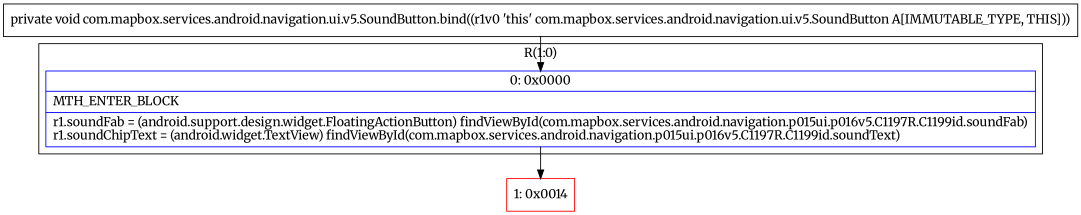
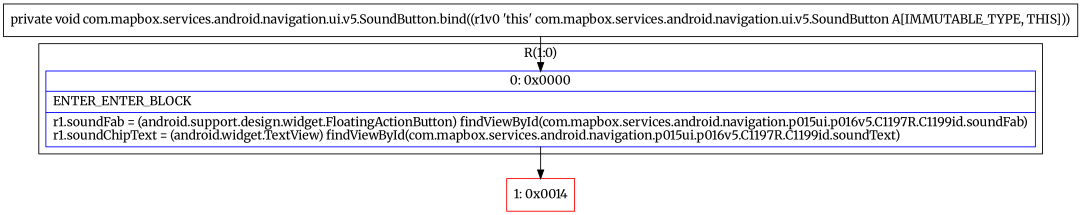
node "0: 0x0000": text "MTH_ENTER_BLOCK" -> "ENTER_ENTER_BLOCK"
